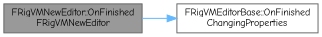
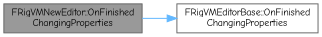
node "FRigVMNewEditor::OnFinished FRigVMNewEditor": label "FRigVMNewEditor::OnFinished FRigVMNewEditor" -> "FRigVMNewEditor::OnFinished ChangingProperties"
